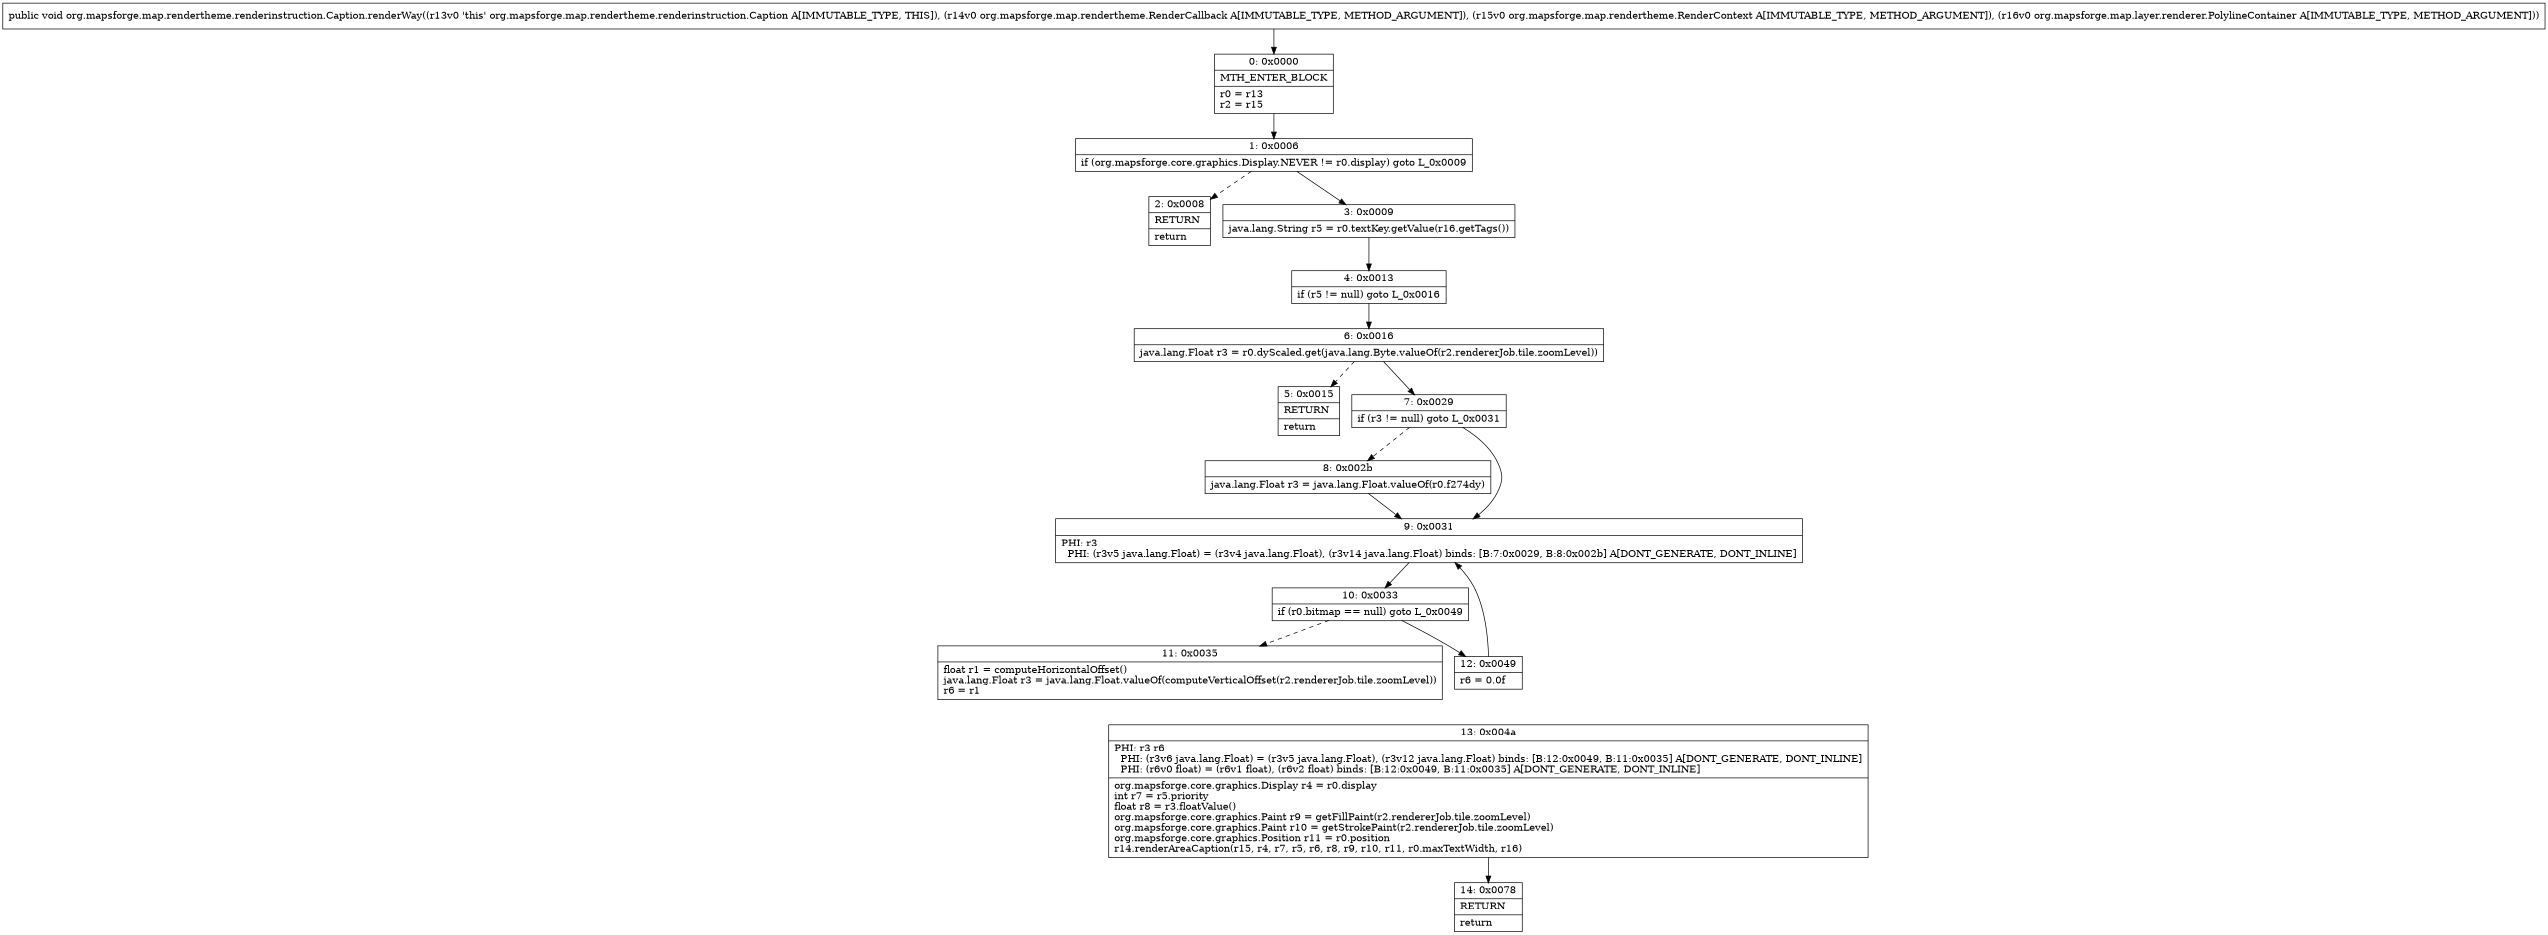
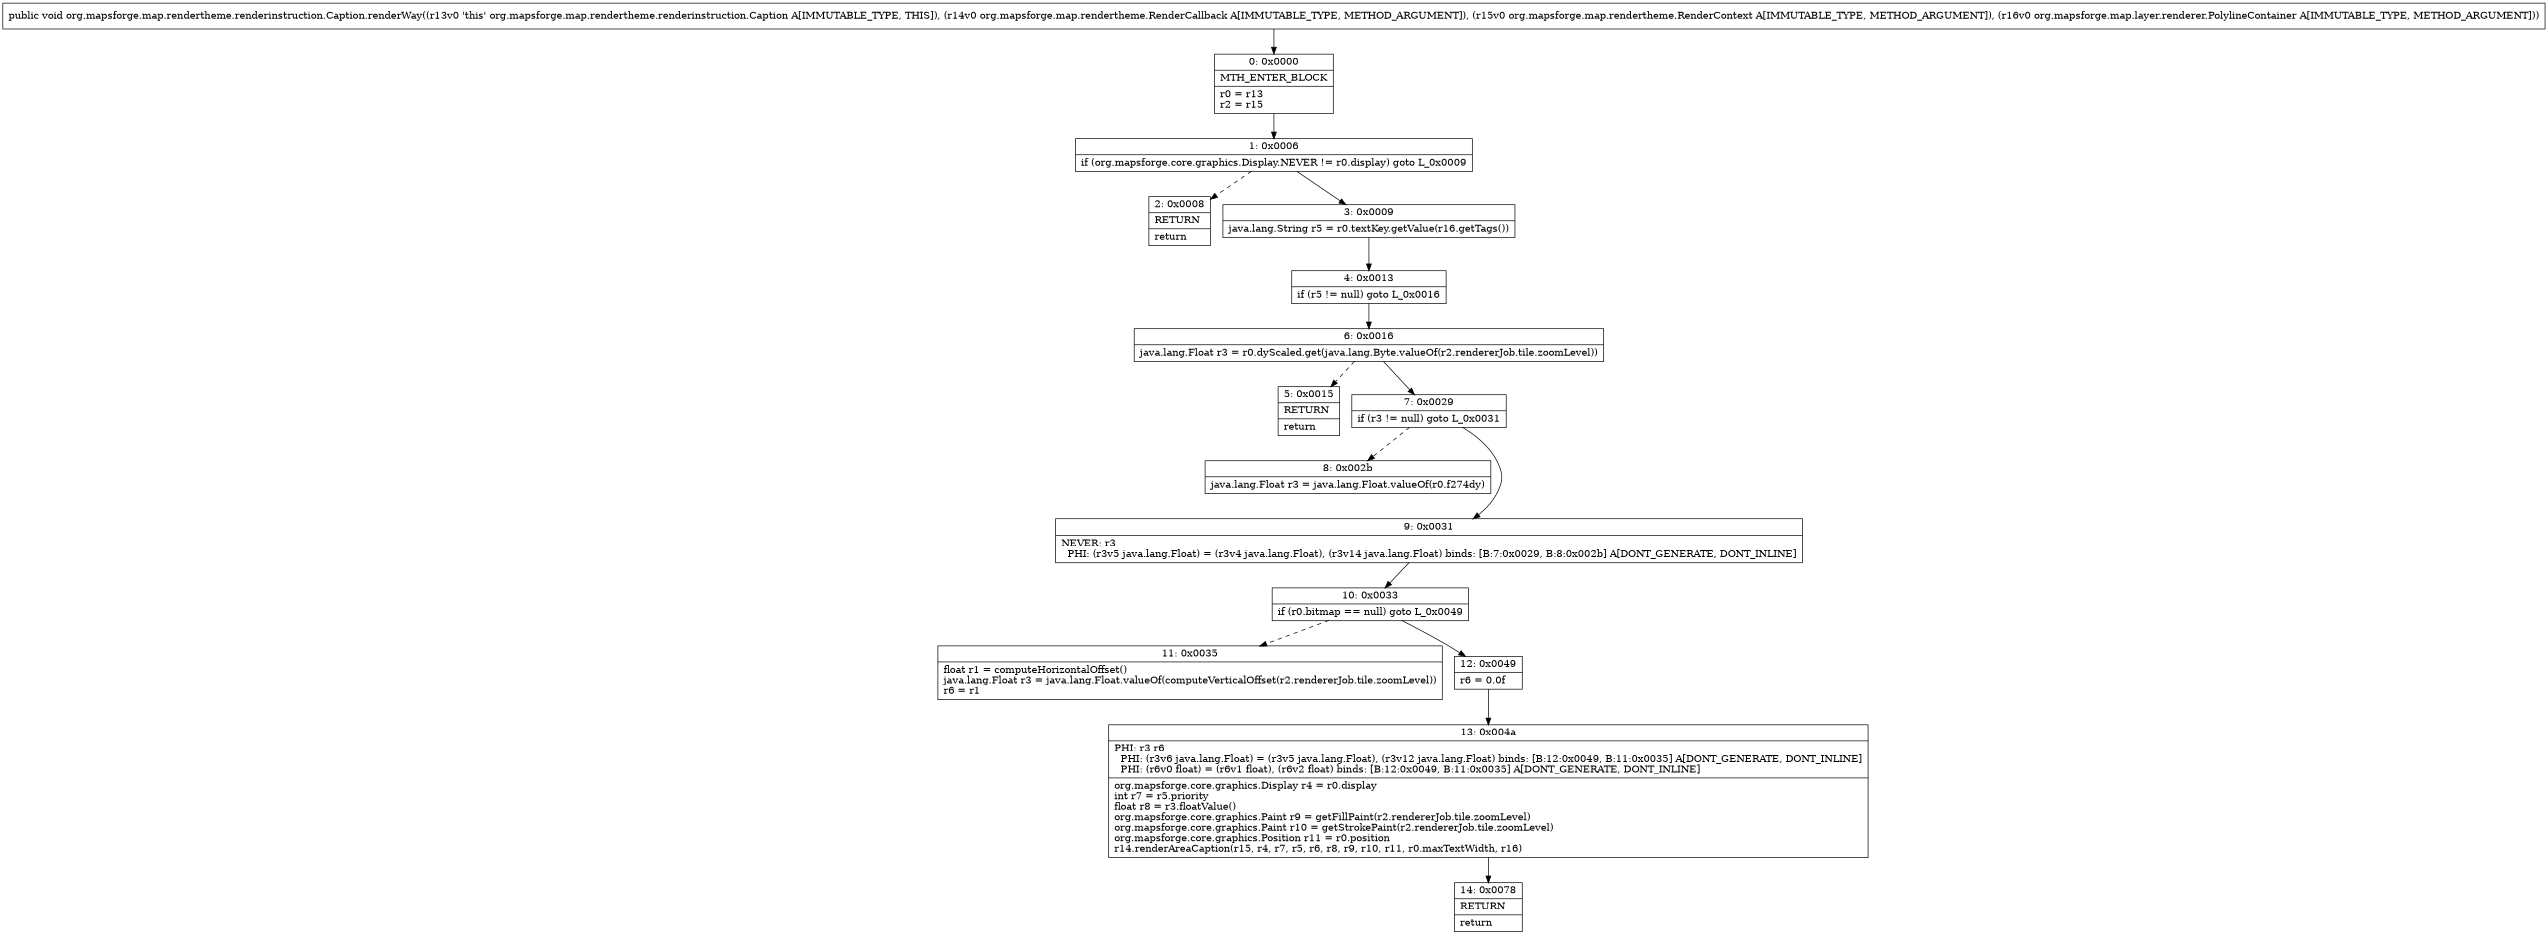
edge "8: 0x002b" -> "9: 0x0031": removed
node "9: 0x0031": text "PHI: r3" -> "NEVER: r3"
edge "12: 0x0049" -> "9: 0x0031": now "12: 0x0049" -> "13: 0x004a"
